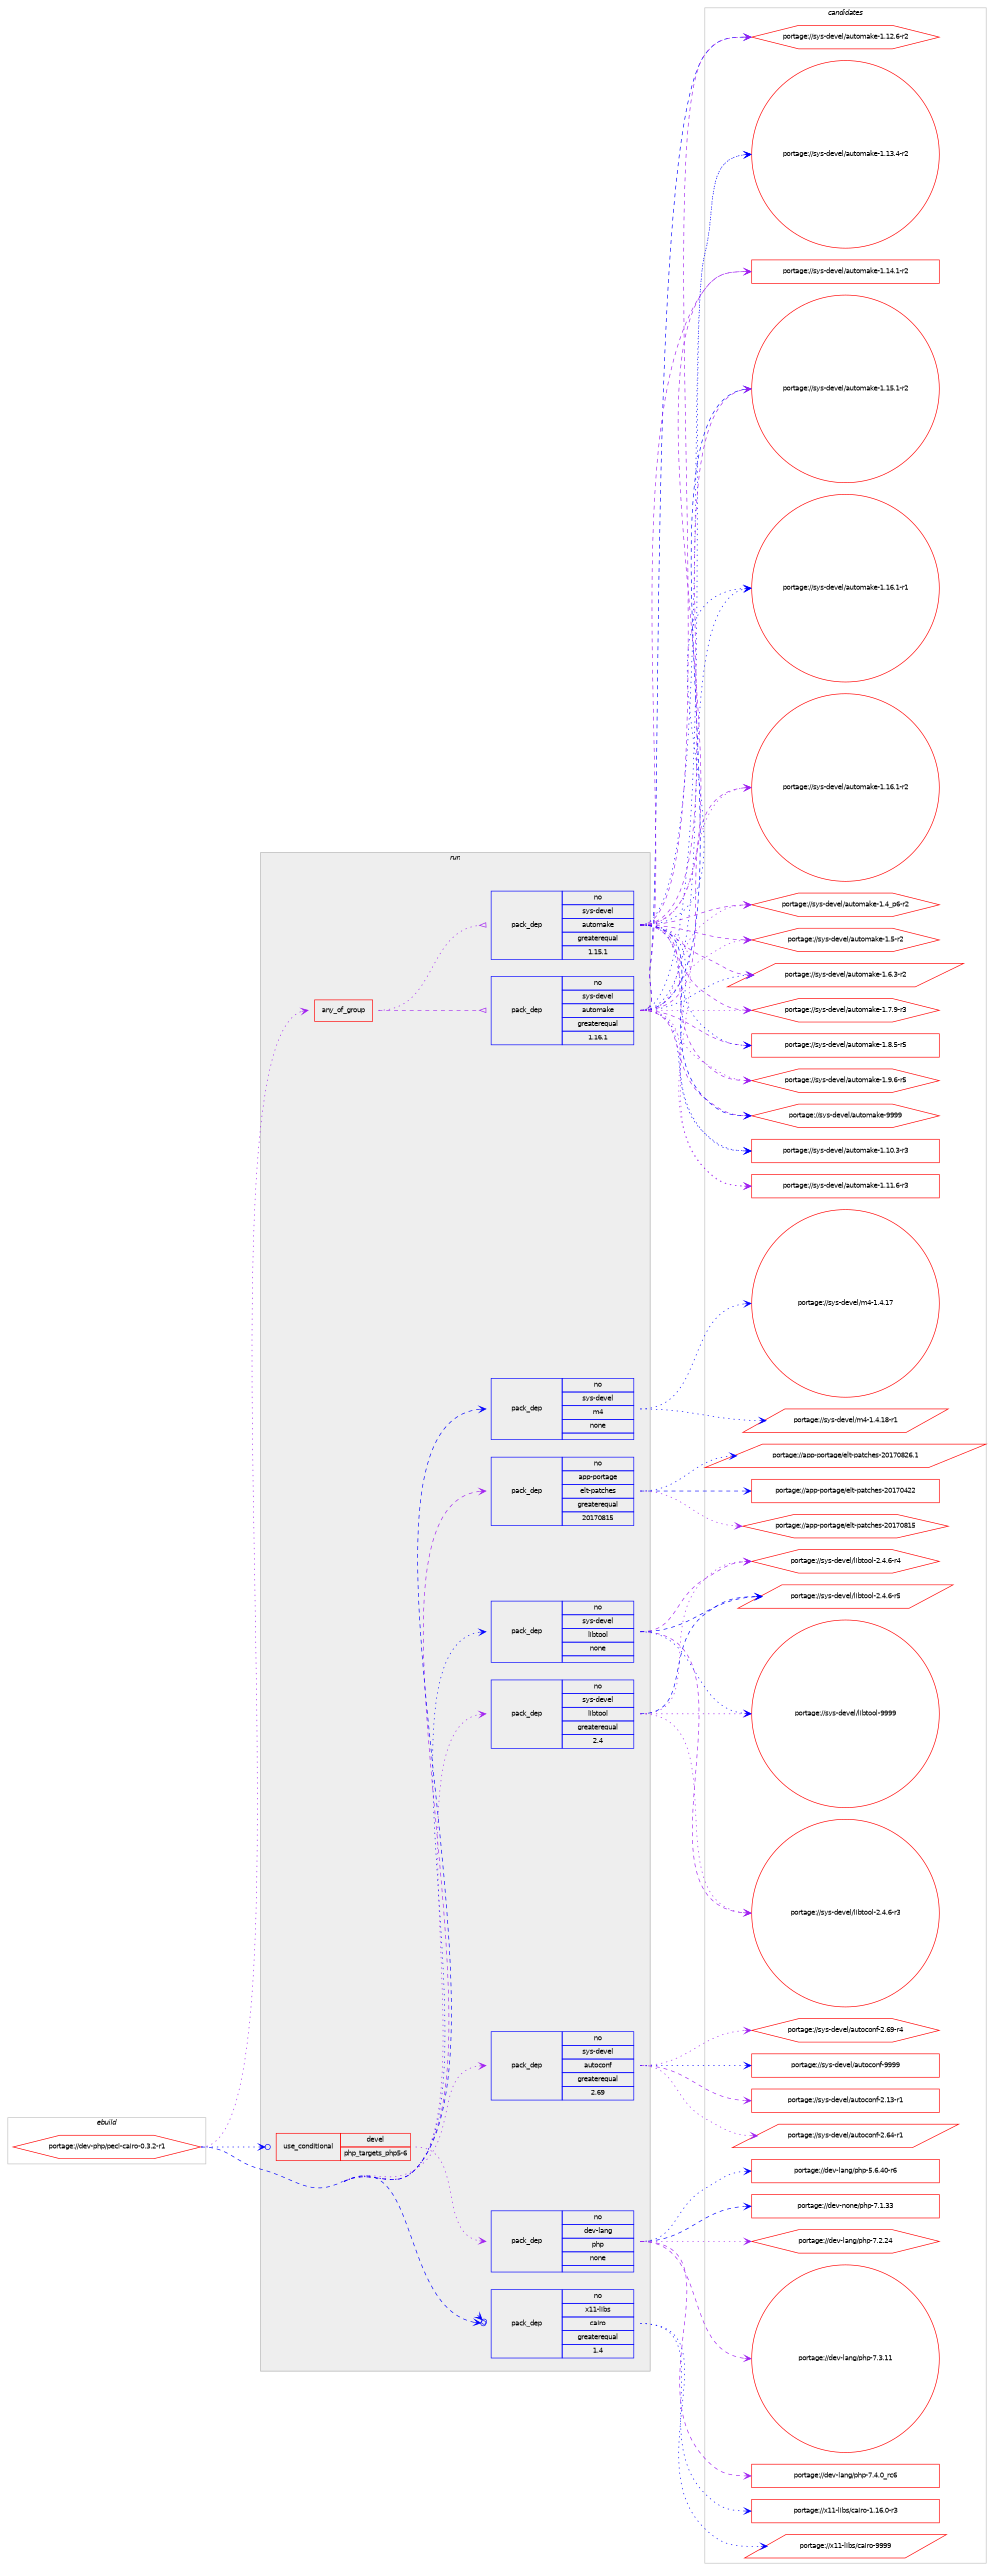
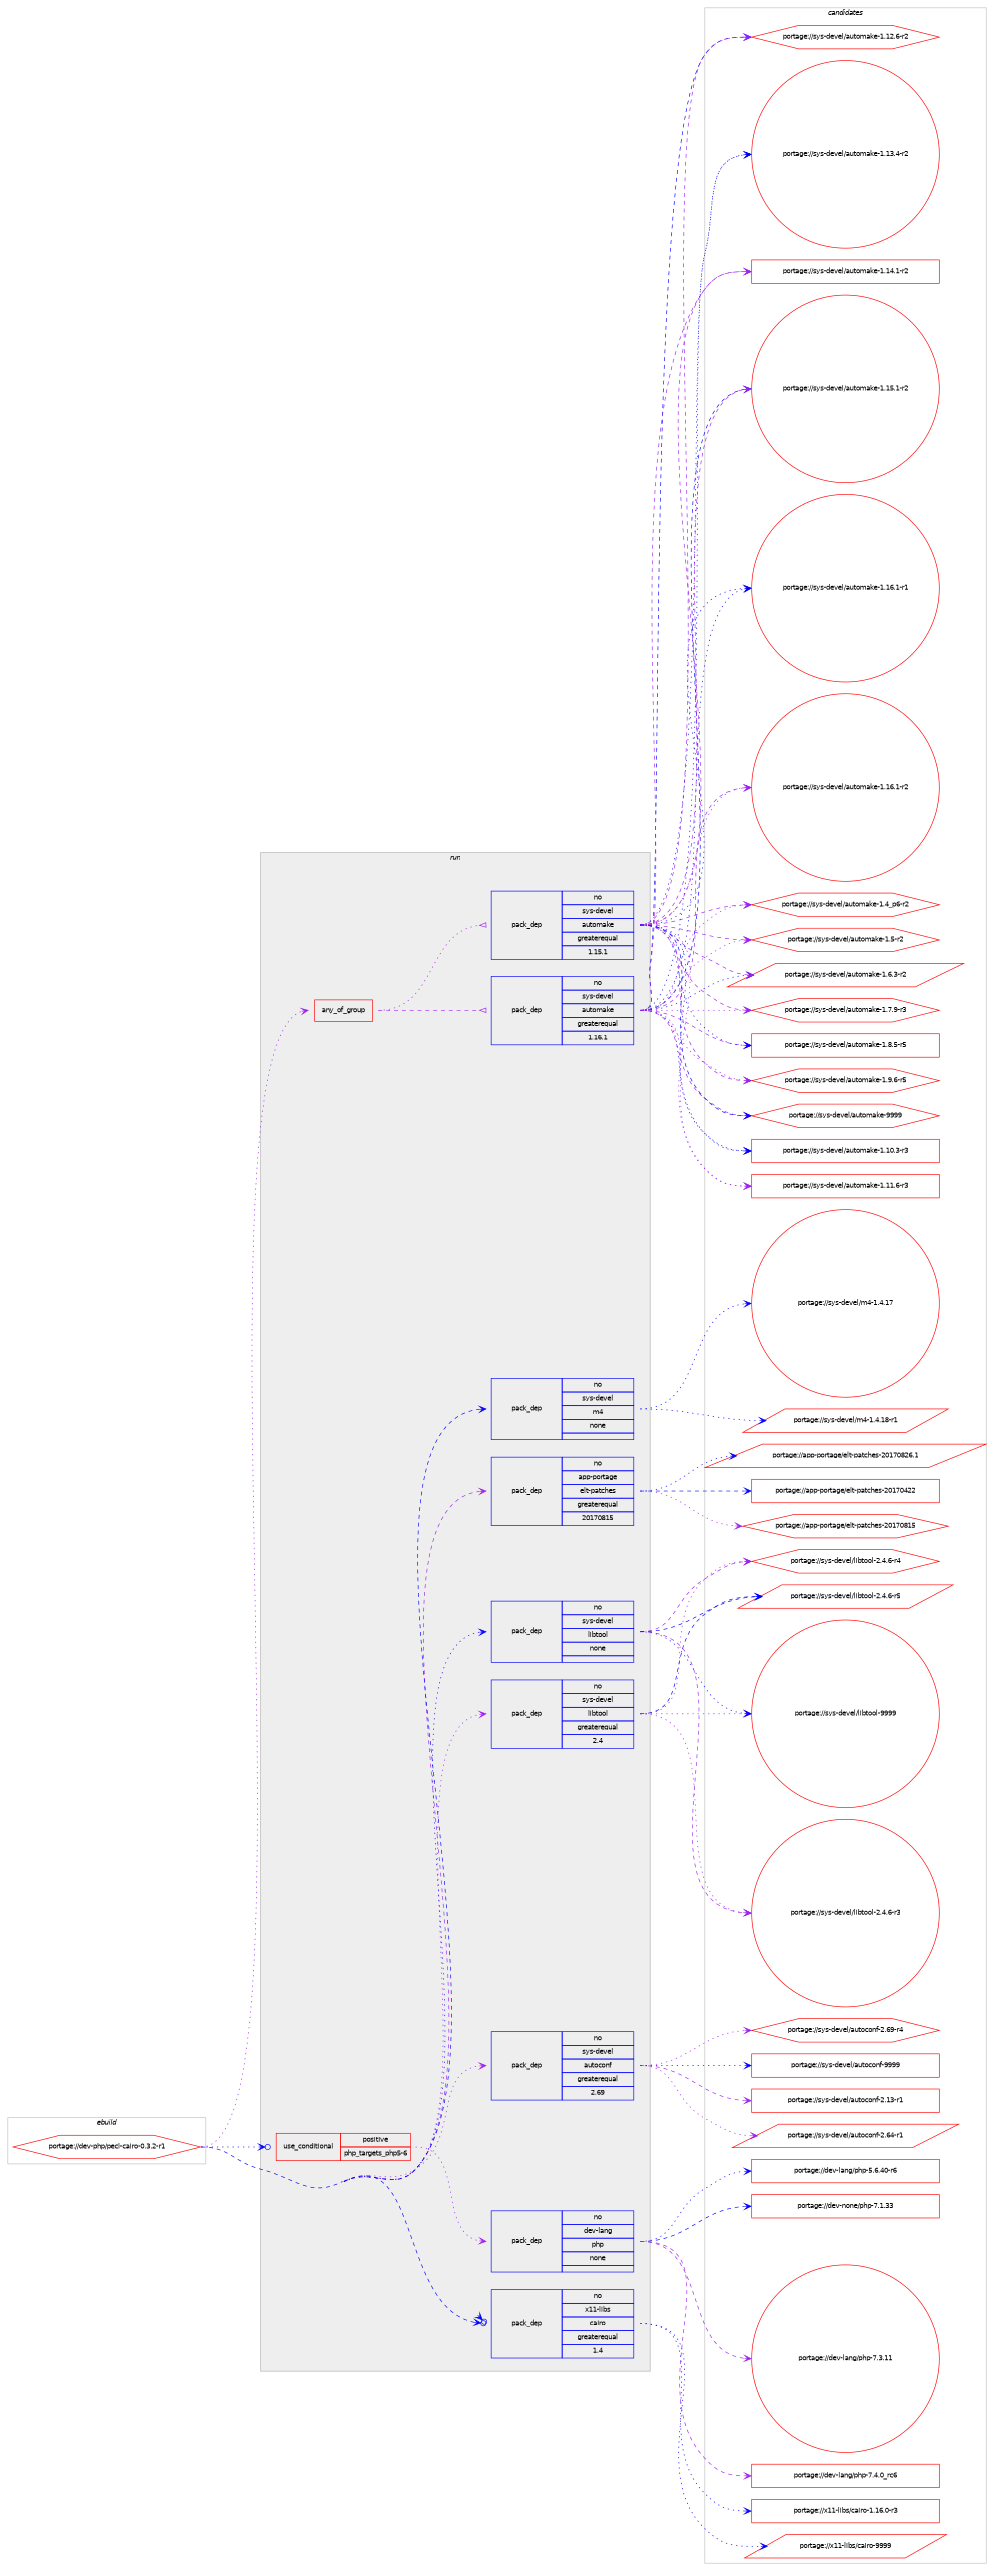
node "use_conditional": text "devel" -> "positive"
node "portage://dev-lang/php-7.2.24": removed
